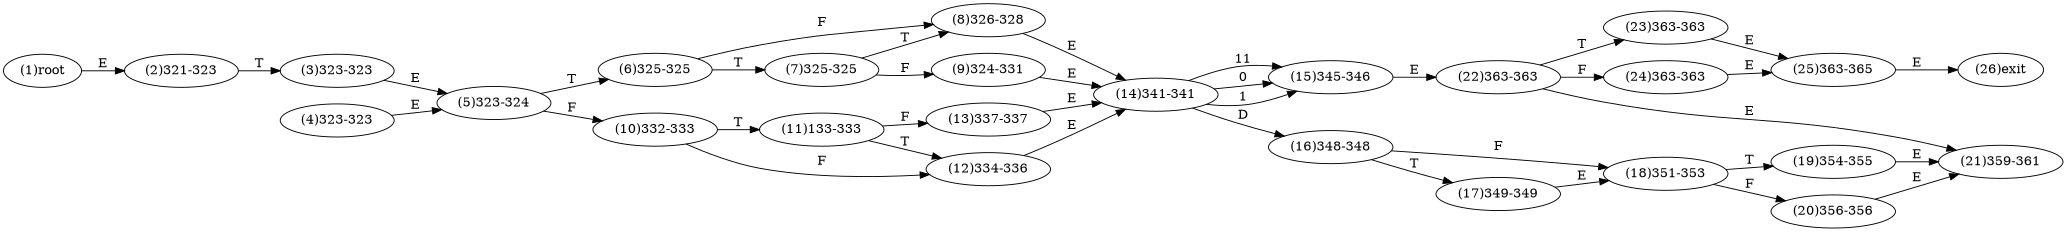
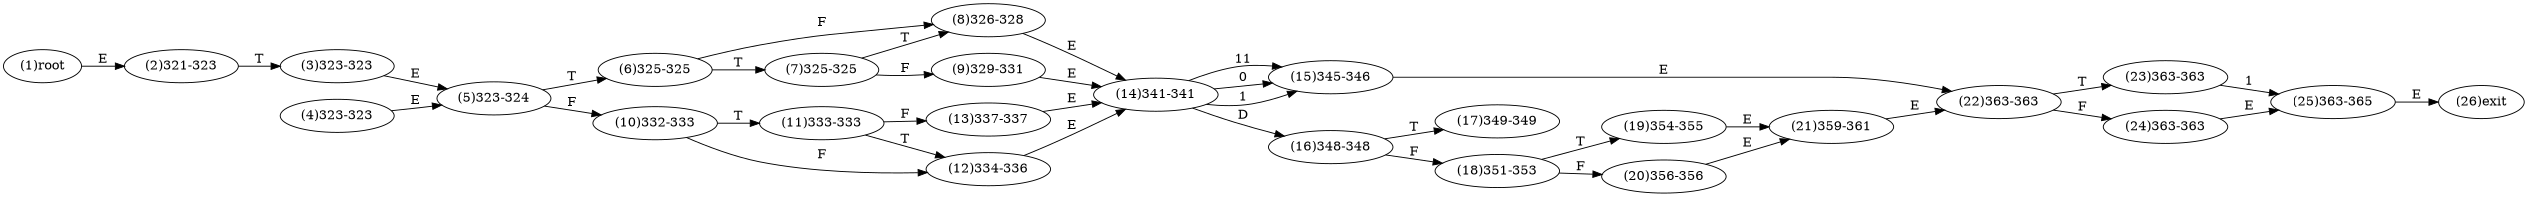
edge "(23)363-363" -> "(25)363-365": label "E" -> "1"
node "(9)324-331": label "(9)324-331" -> "(9)329-331"
edge "(22)363-363" -> "(21)359-361": reversed
node "(11)133-333": label "(11)133-333" -> "(11)333-333"
edge "(17)349-349" -> "(18)351-353": removed, label "E"
